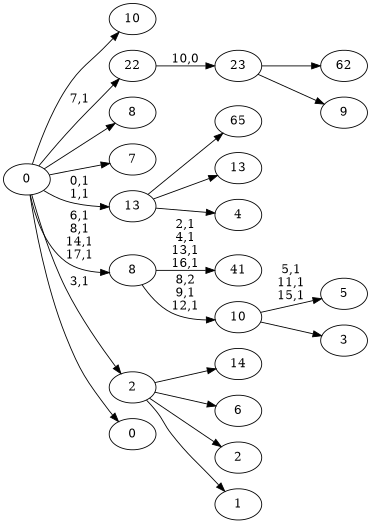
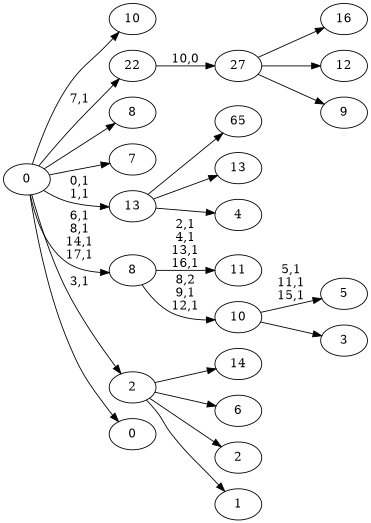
node "16": added
node "23": label "23" -> "27"
node "62": label "62" -> "12"
node "41": label "41" -> "11"
